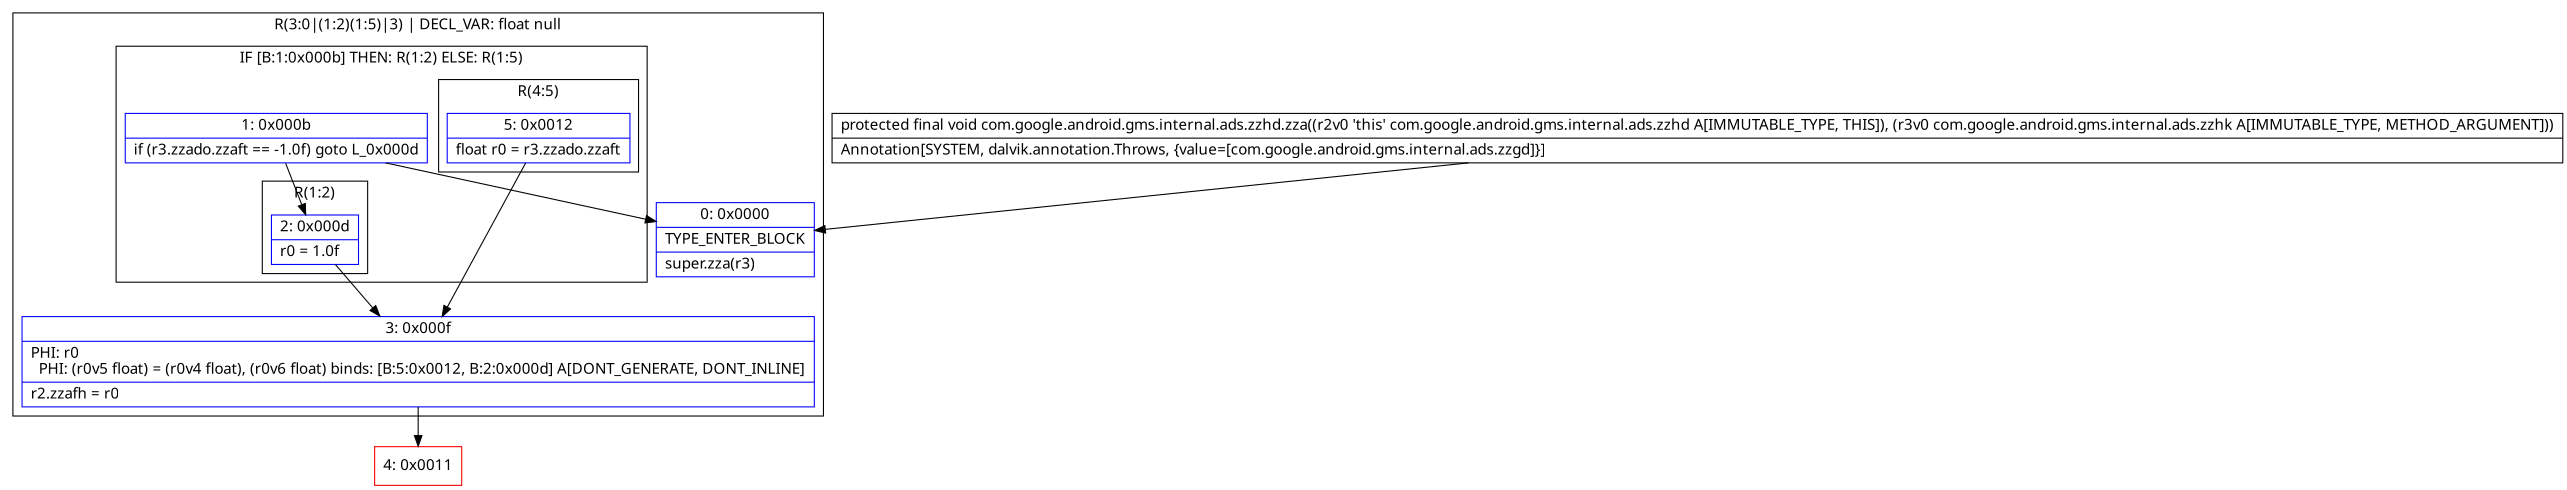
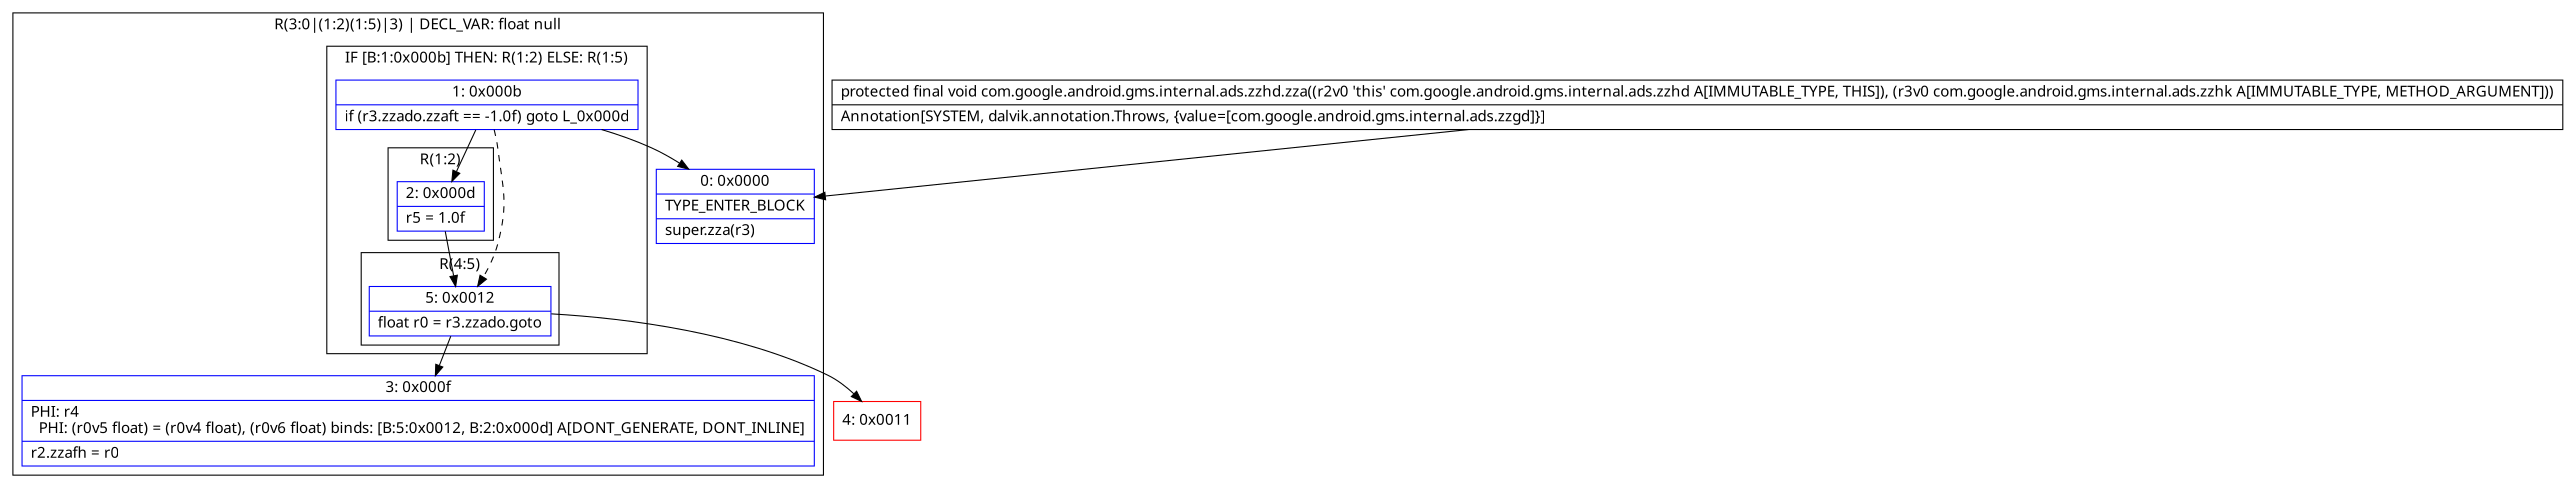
node "5: 0x0012": text "float r0 = r3.zzado.zzaft" -> "float r0 = r3.zzado.goto"
edge "1: 0x000b" -> "5: 0x0012": added
node "2: 0x000d": text "r0 = 1.0f" -> "r5 = 1.0f"
edge "2: 0x000d" -> "3: 0x000f": now "2: 0x000d" -> "5: 0x0012"
node "3: 0x000f": text "PHI: r0" -> "PHI: r4"
edge "3: 0x000f" -> "4: 0x0011": now "5: 0x0012" -> "4: 0x0011"
